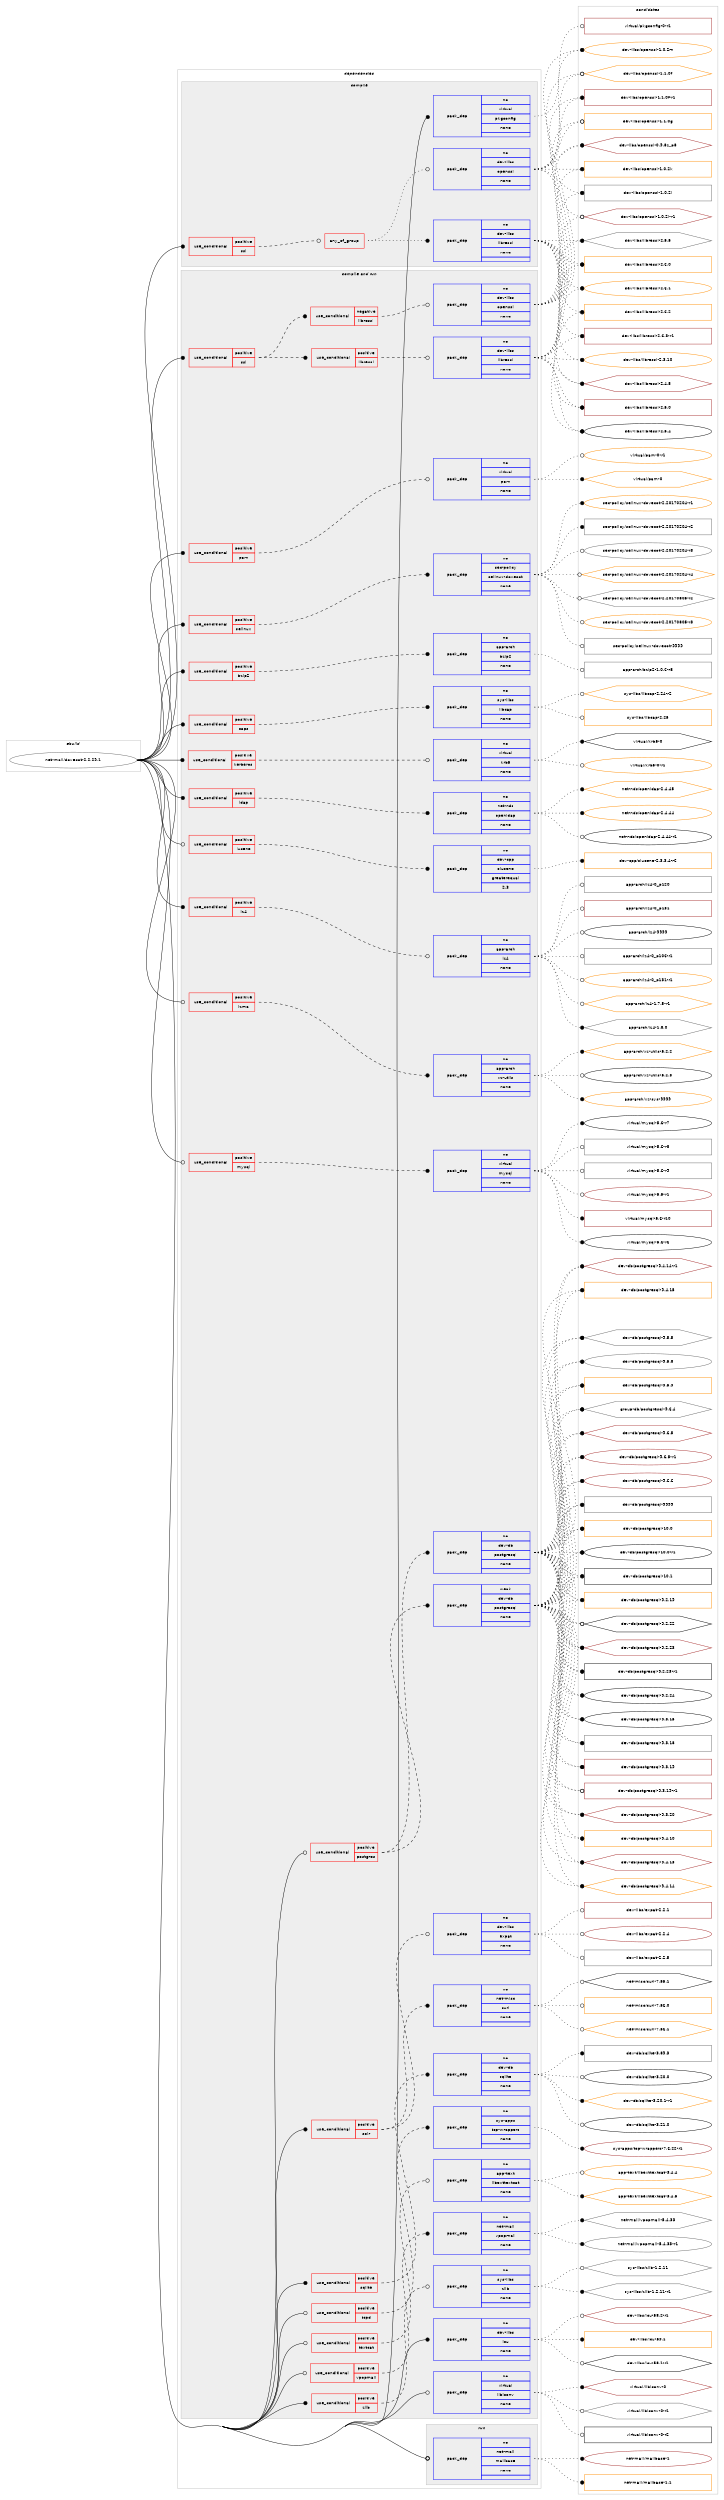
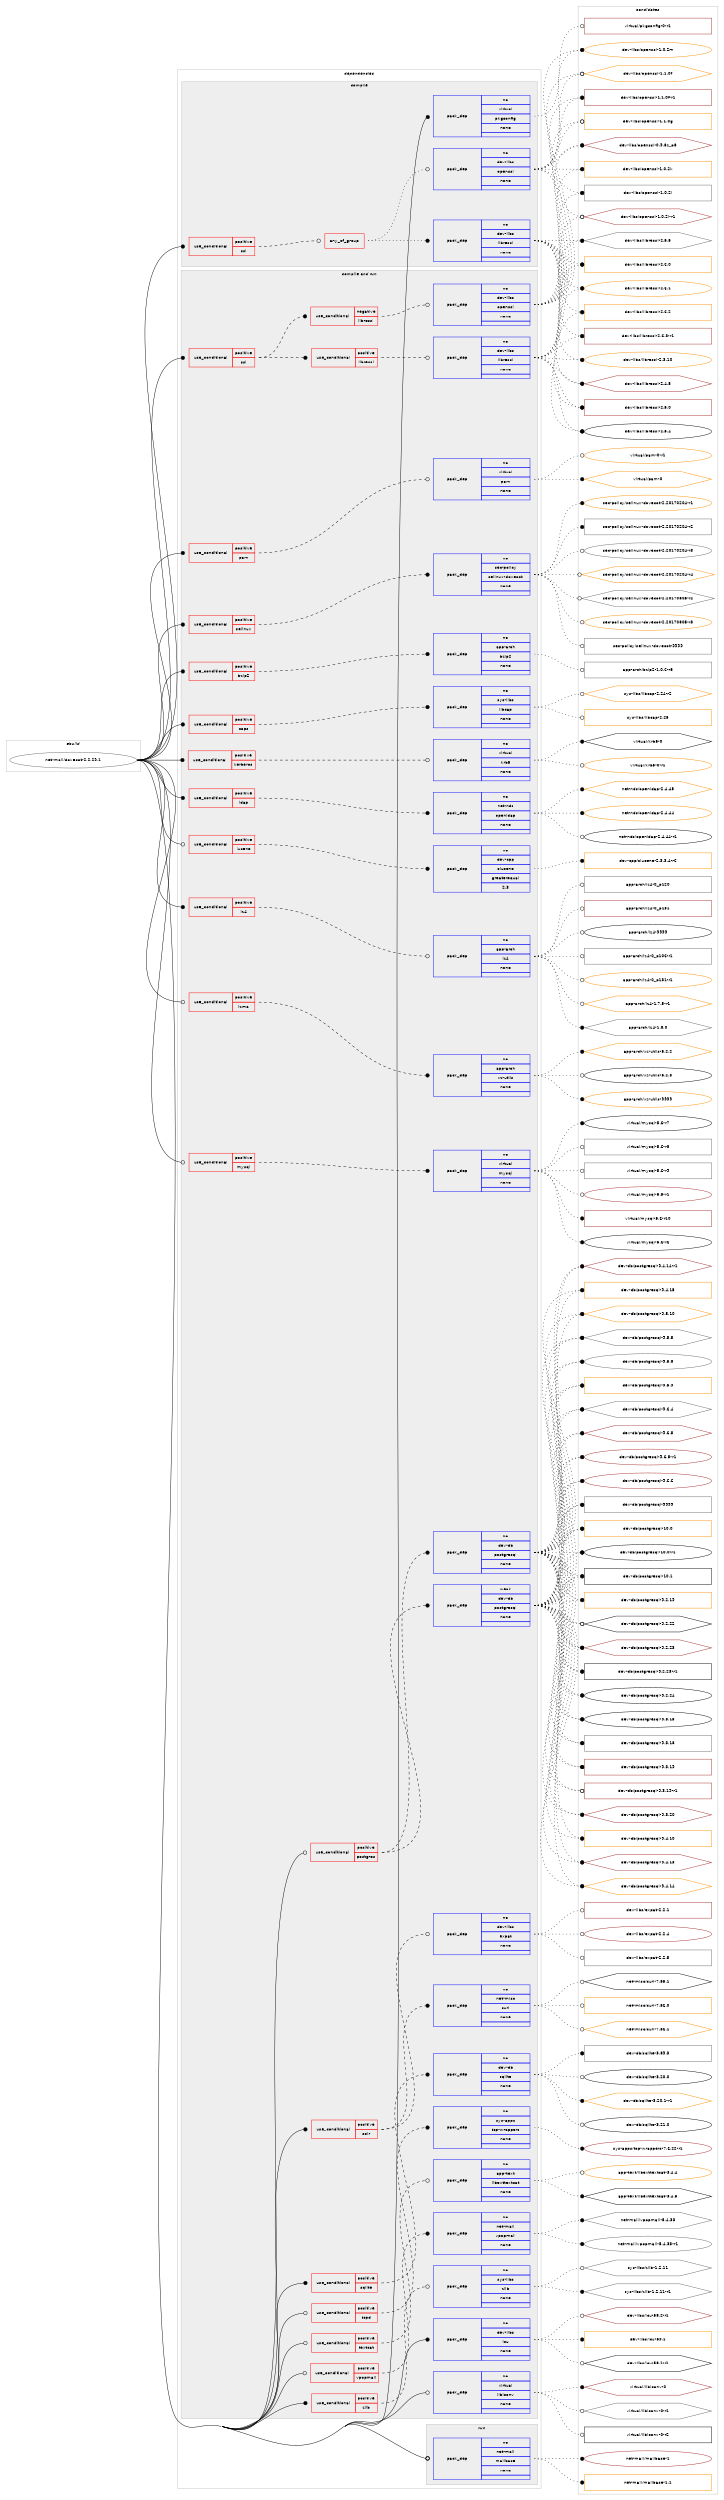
node "app-arch/xz-sys-9999": label "app-arch/xz-sys-9999" -> "app-arch/xz-utils-9999"
node "dev-db/postgresql-9.5.10": added
node "group-db/postgresql-9.6.4": label "group-db/postgresql-9.6.4" -> "dev-db/postgresql-9.6.4"
node "app-text/libexttextcat-3.4.5": color darkorange -> black
